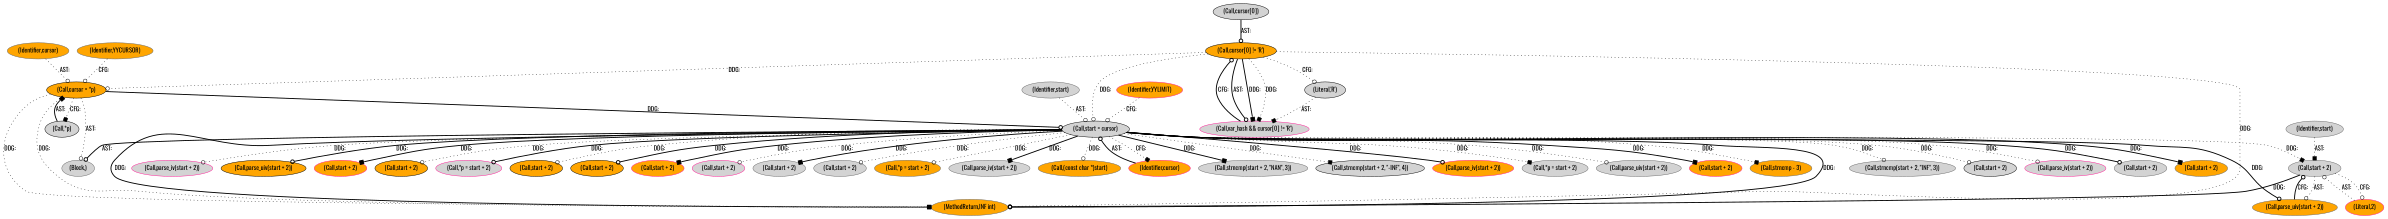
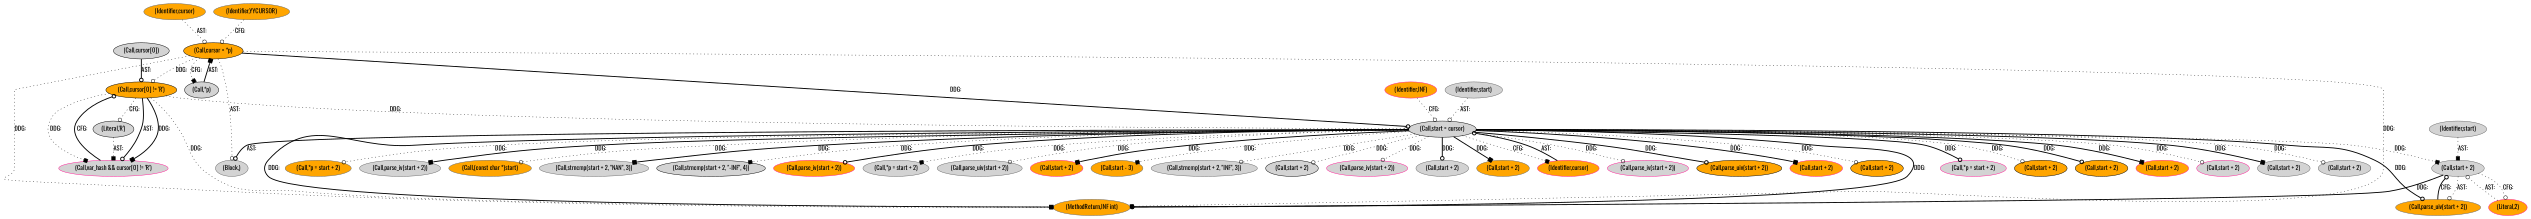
edge "(Call,cursor[0] != 'R')" -> "(Call,cursor = *p)": reversed
node "(Identifier,YYLIMIT)": label "(Identifier,YYLIMIT)" -> "(Identifier,INF)"
node "(Call,strncmp - 3)": label "(Call,strncmp - 3)" -> "(Call,start - 3)"
